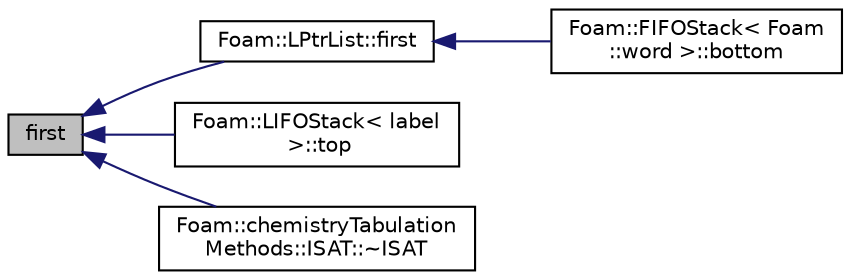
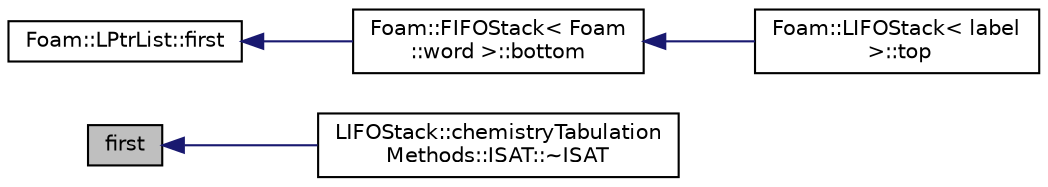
edge "Foam::LPtrList::first" -> "first": removed
edge "Foam::LIFOStack< label >::top" -> "first": now "Foam::LIFOStack< label >::top" -> "Foam::FIFOStack< Foam ::word >::bottom"
node "Foam::chemistryTabulation Methods::ISAT::~ISAT": label "Foam::chemistryTabulation Methods::ISAT::~ISAT" -> "LIFOStack::chemistryTabulation Methods::ISAT::~ISAT"
